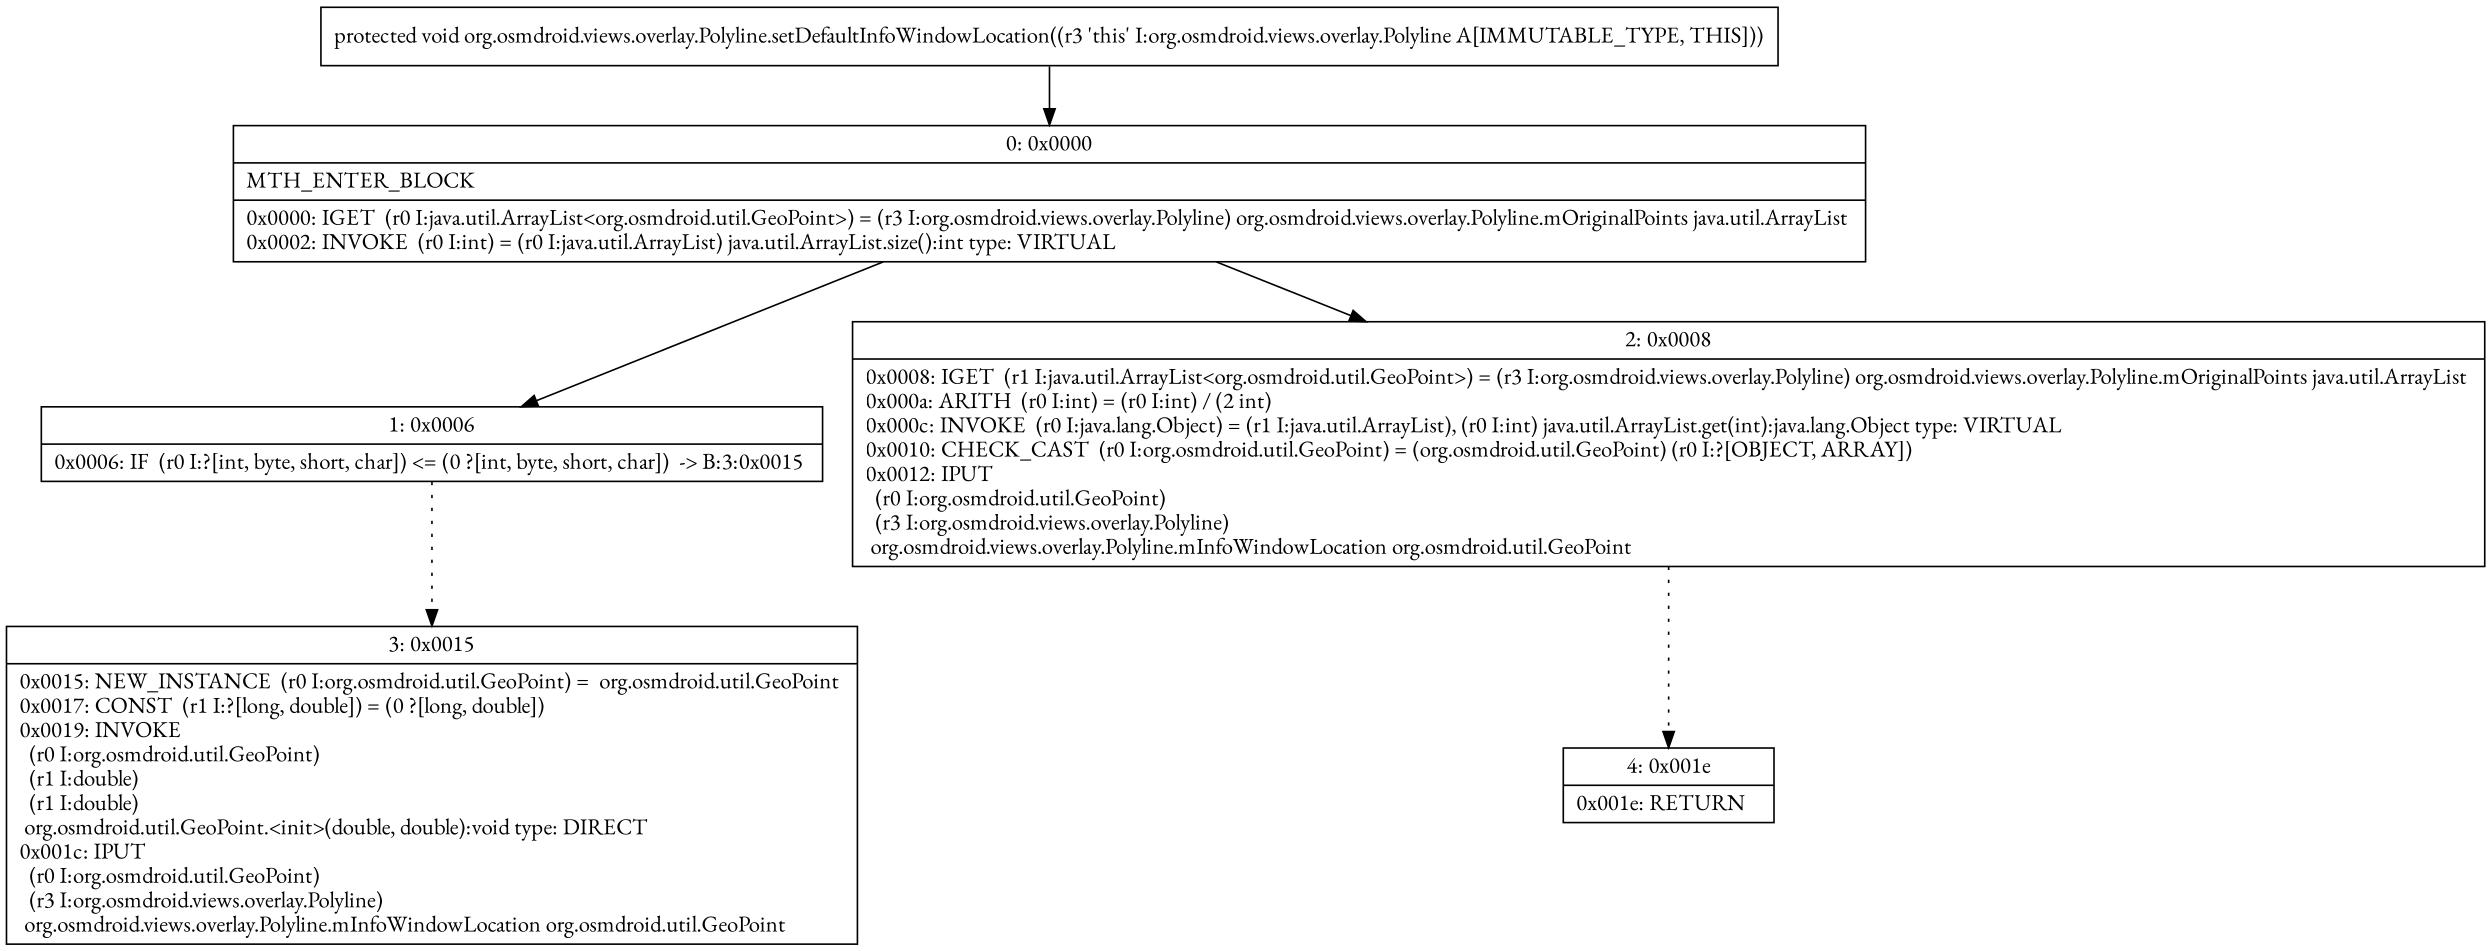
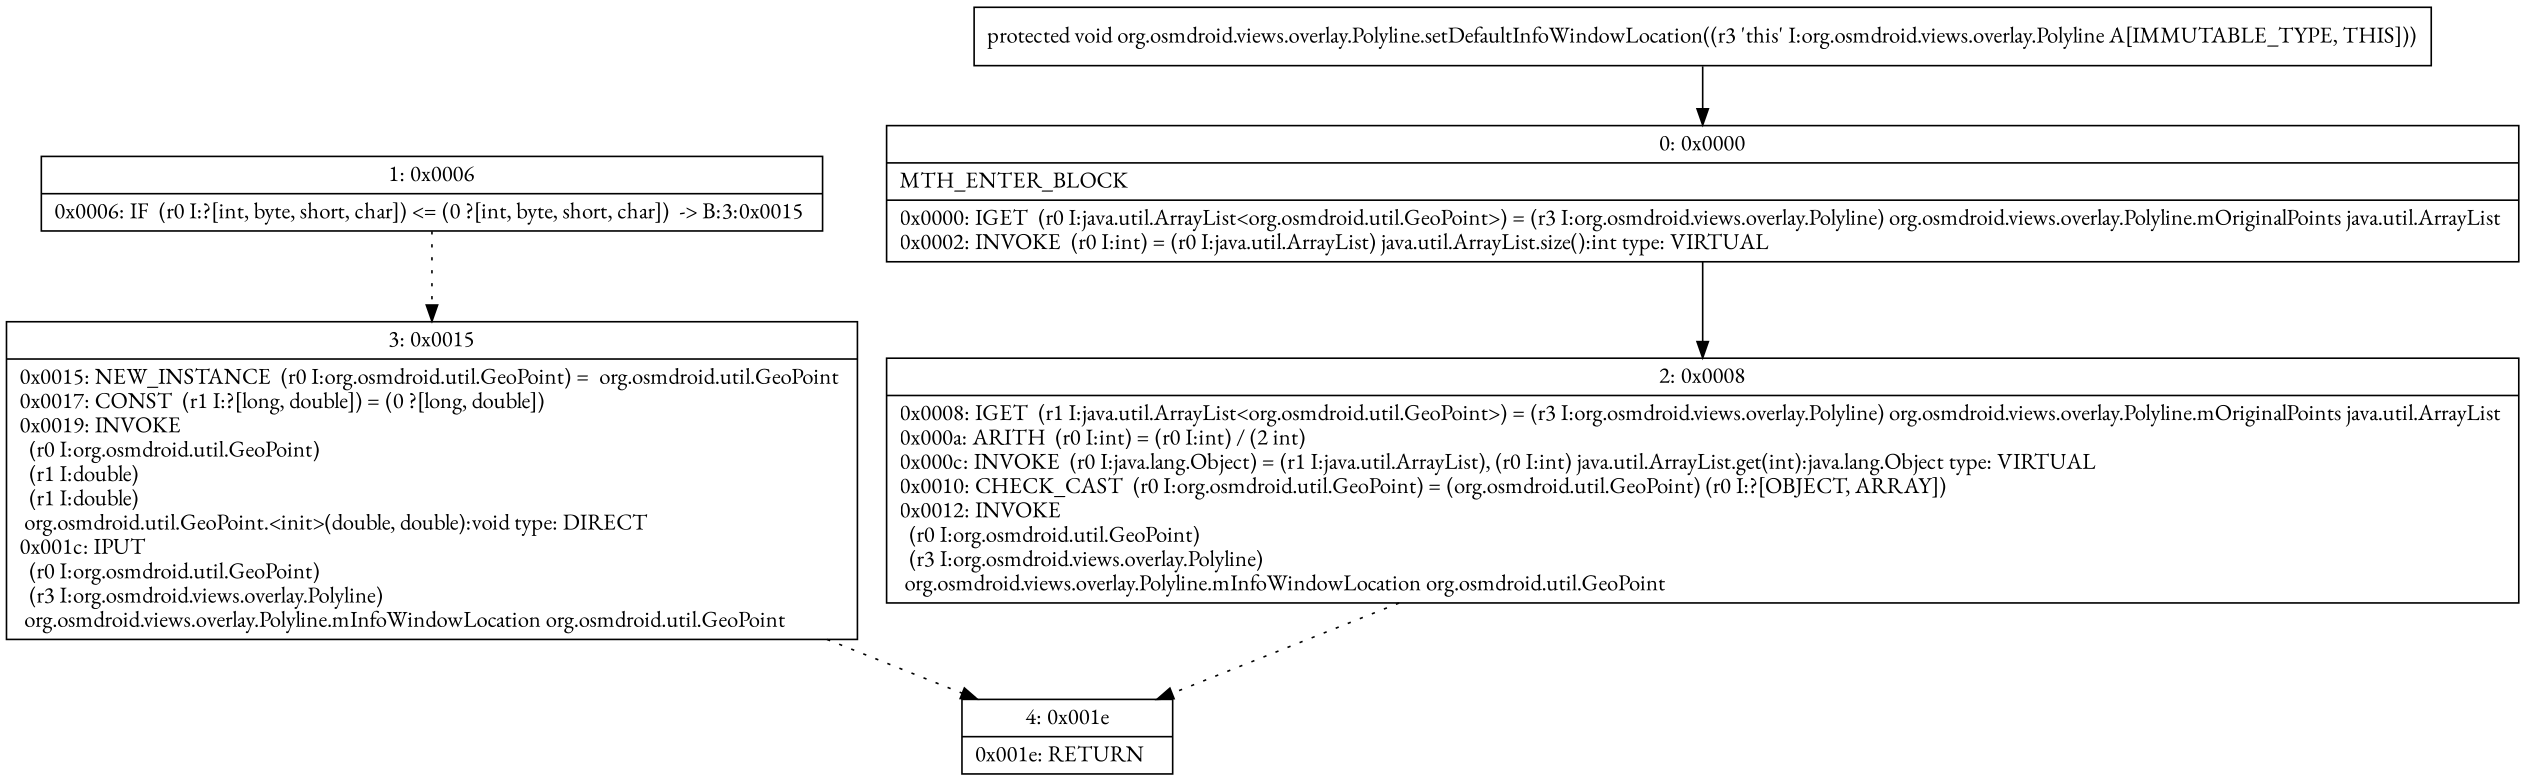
edge "0: 0x0000" -> "1: 0x0006": removed
node "2: 0x0008": text "0x0012: IPUT" -> "0x0012: INVOKE"
edge "3: 0x0015" -> "4: 0x001e": added
